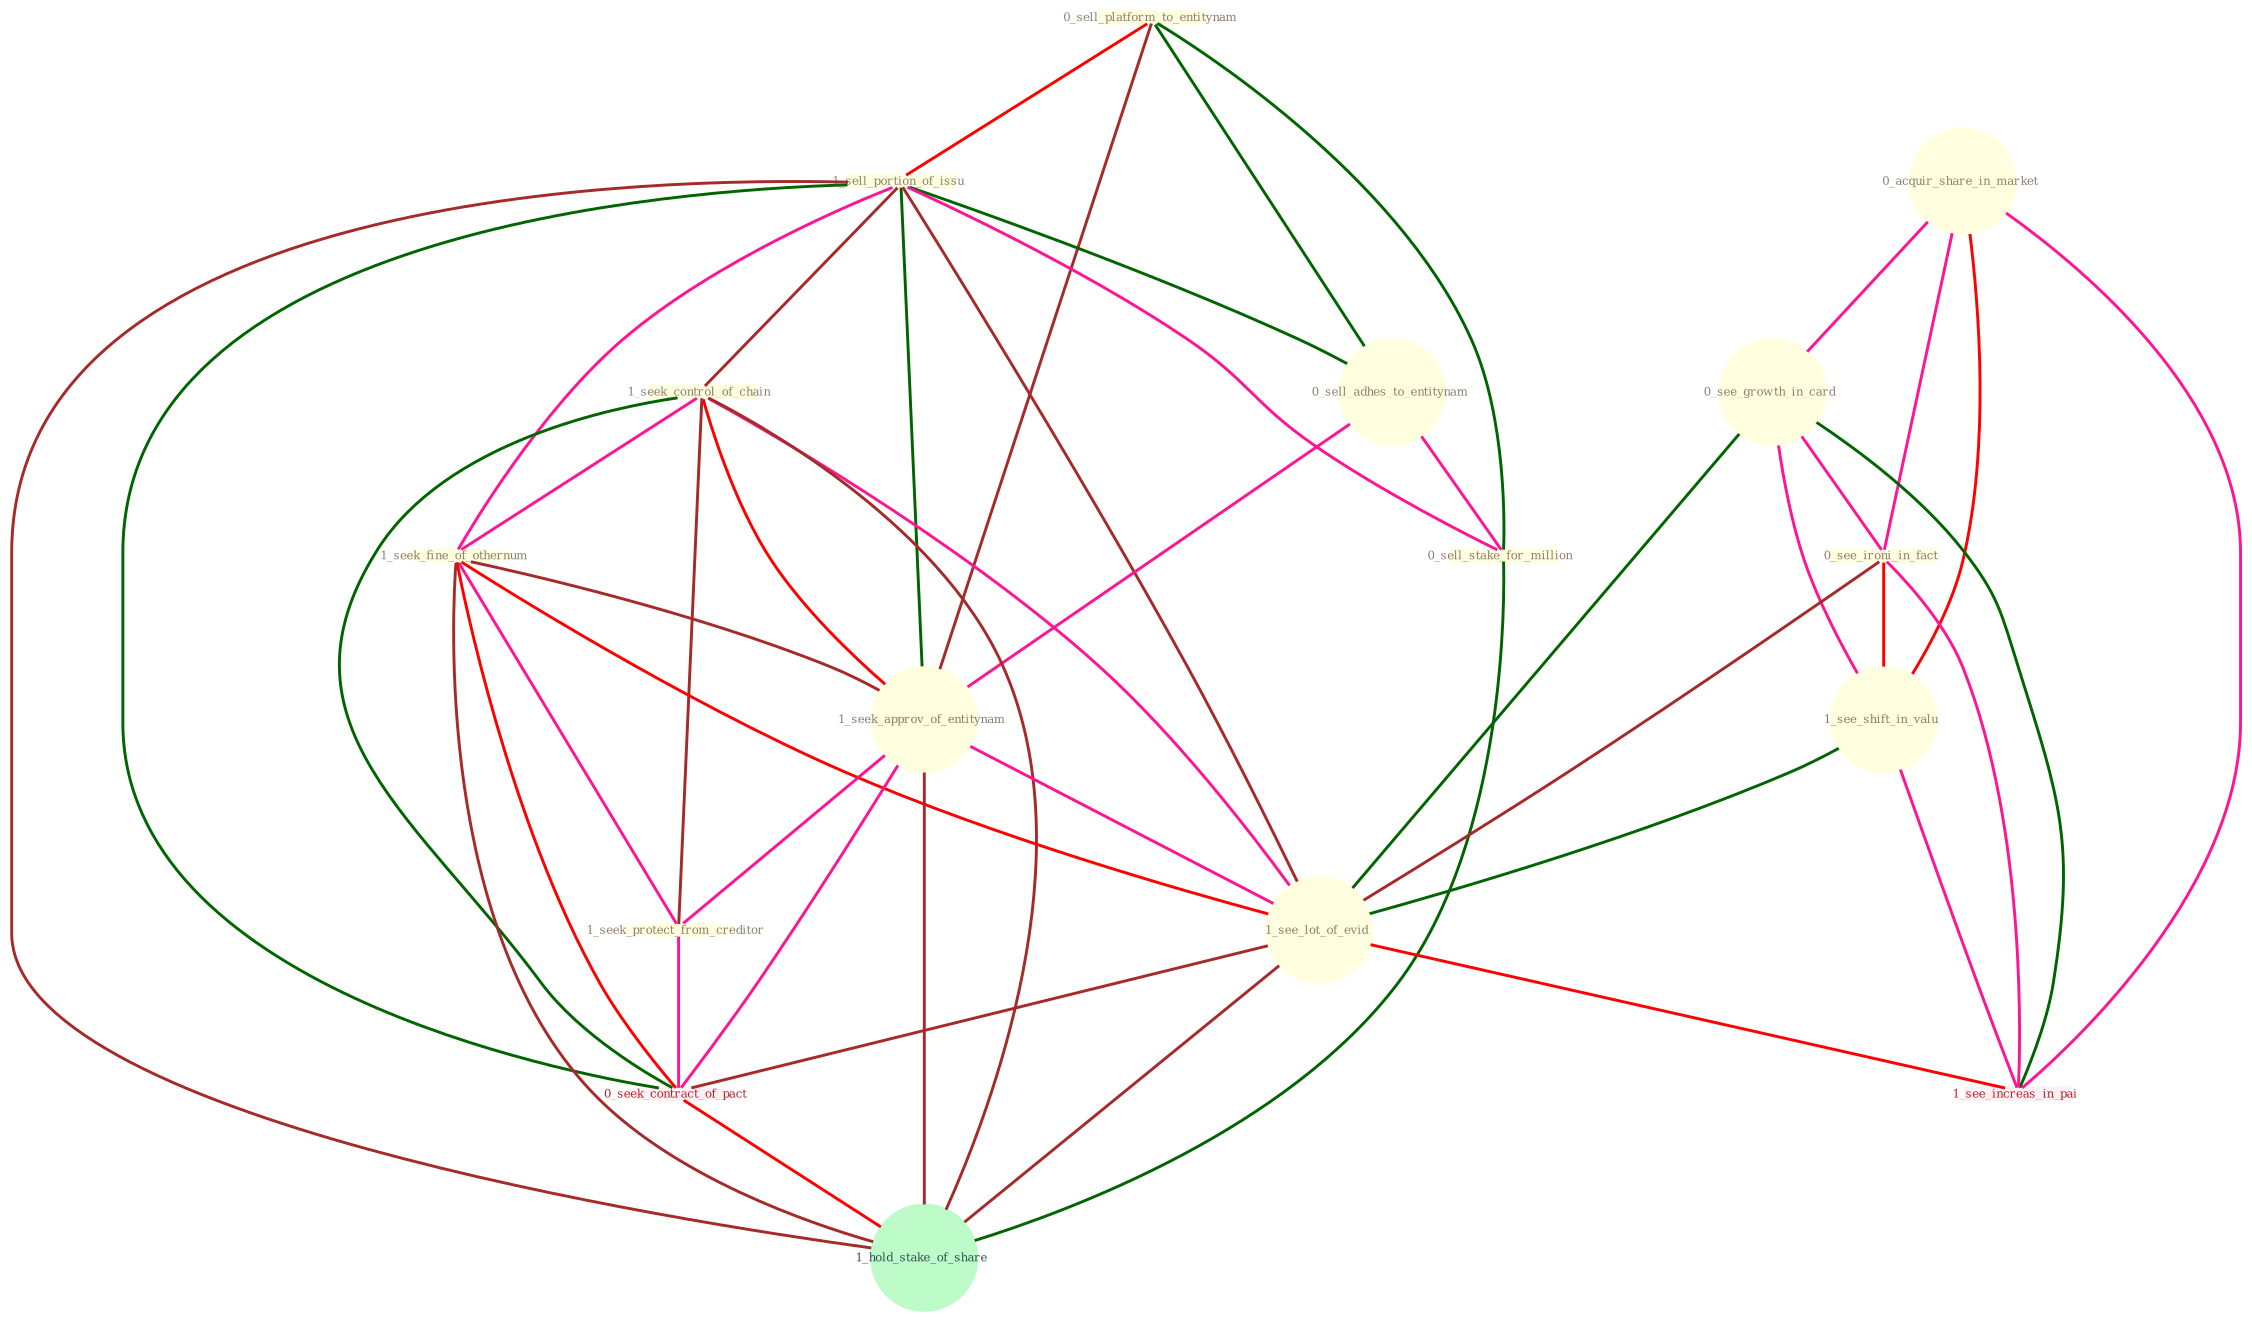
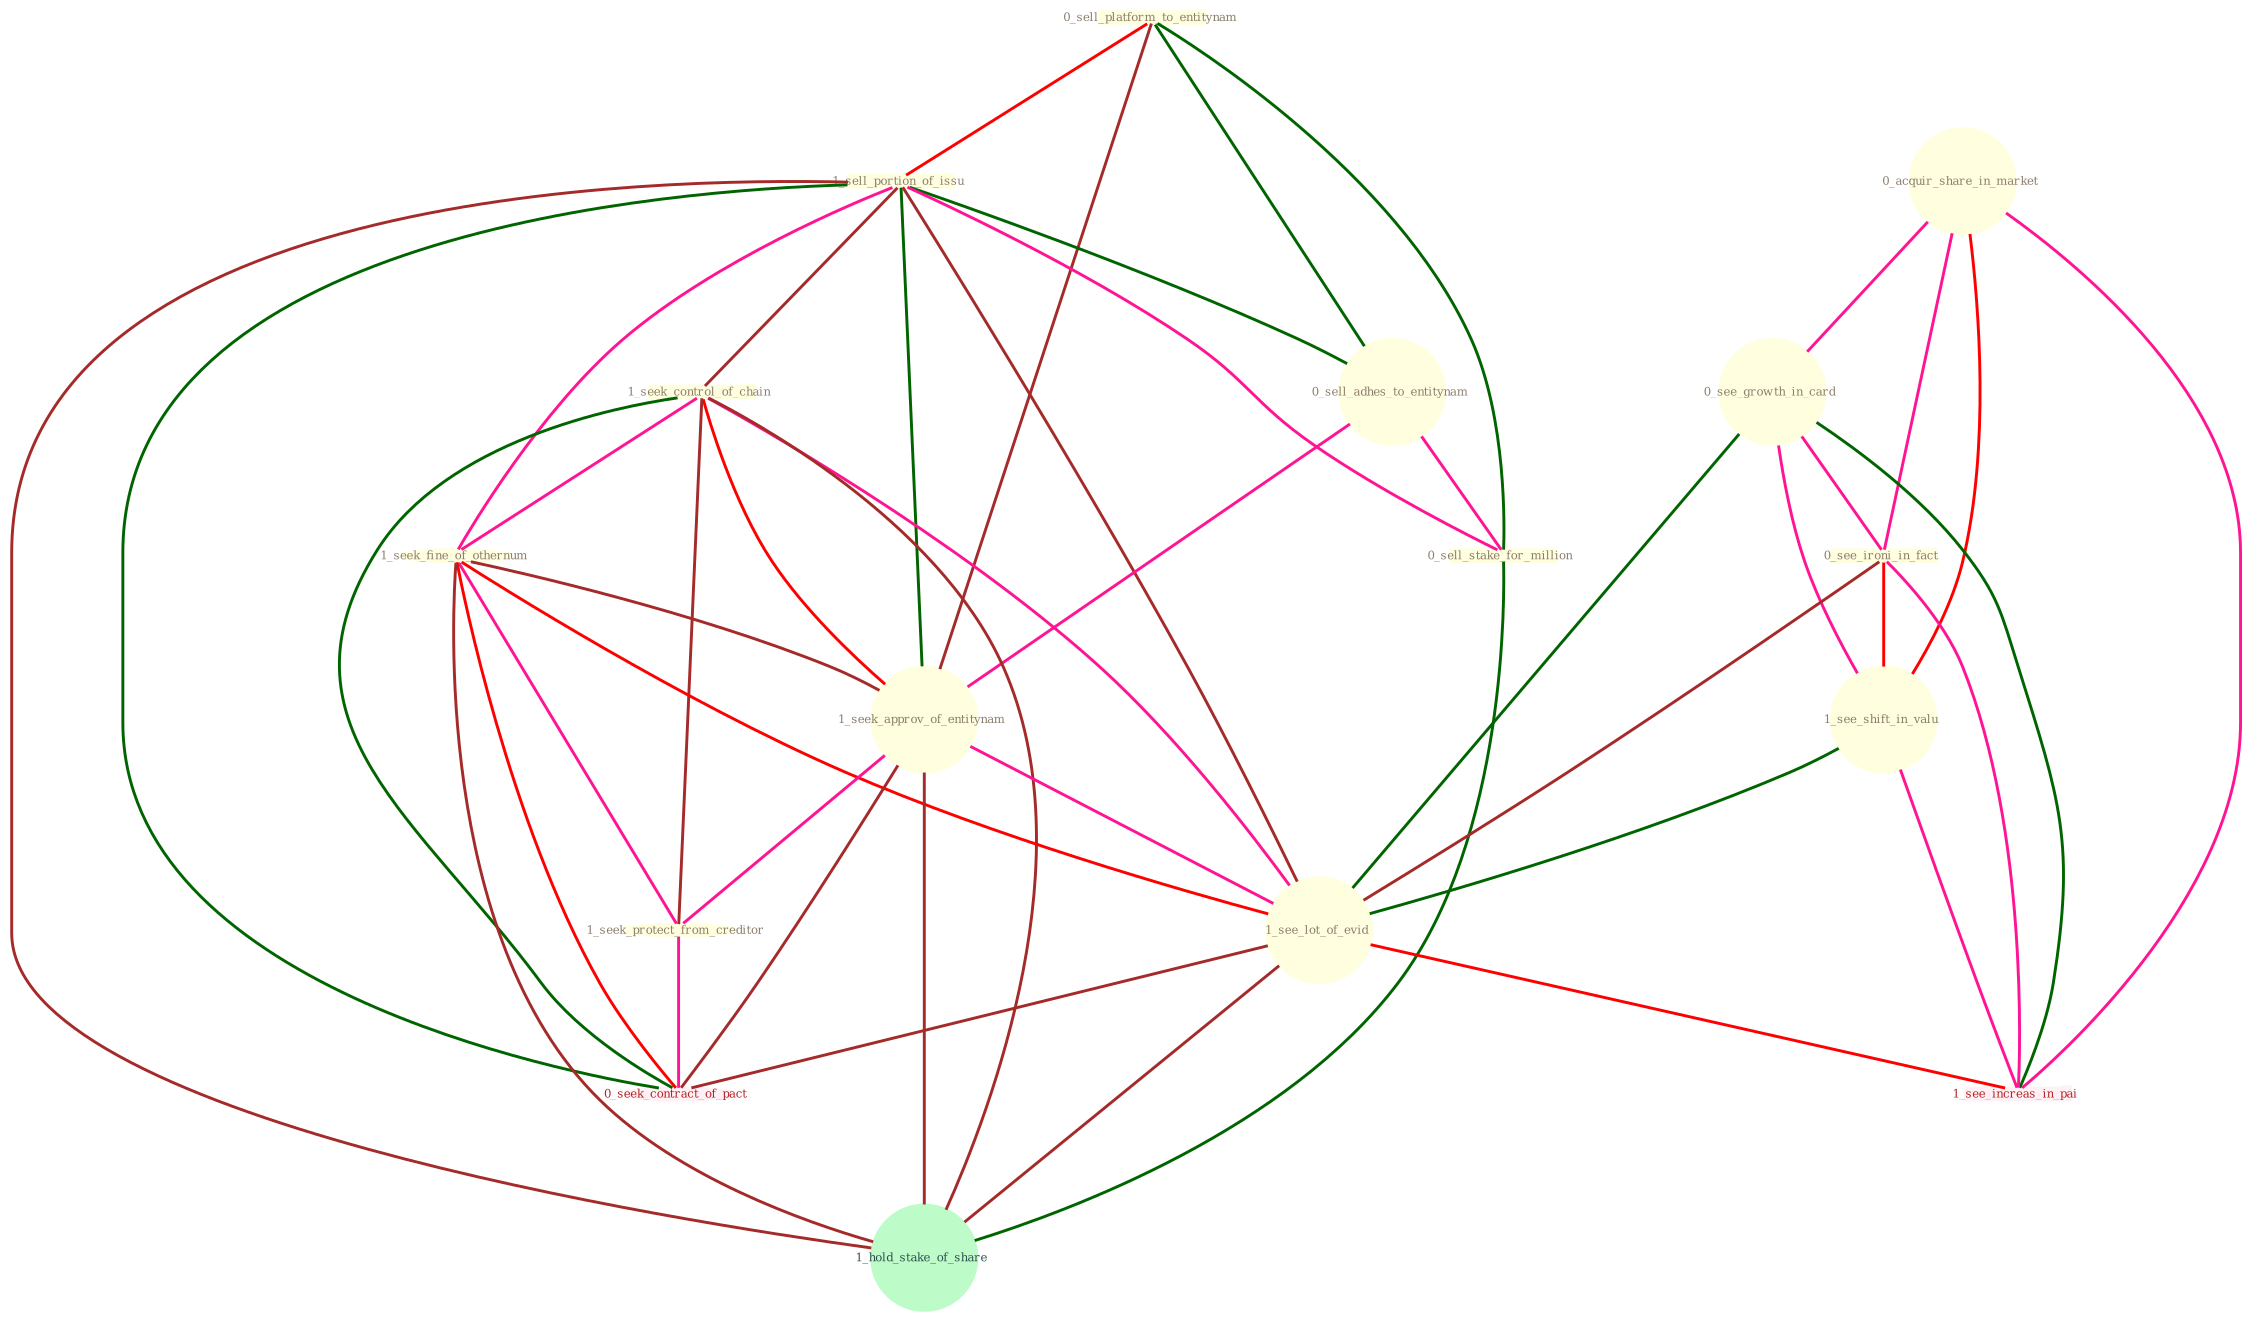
edge "1_seek_approv_of_entitynam" -- "0_seek_contract_of_pact": color deeppink -> brown
edge "0_seek_contract_of_pact" -- "1_hold_stake_of_share": removed
